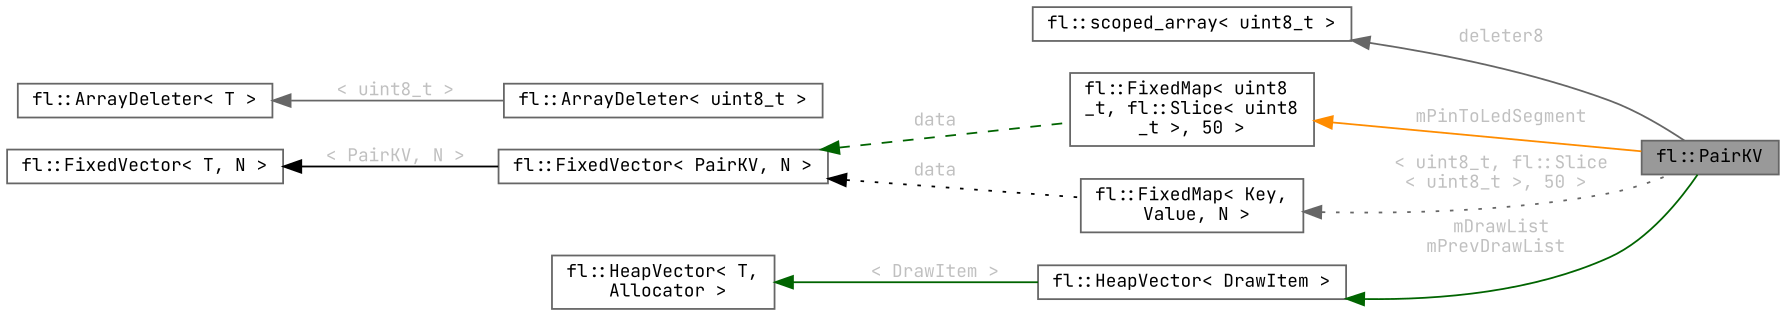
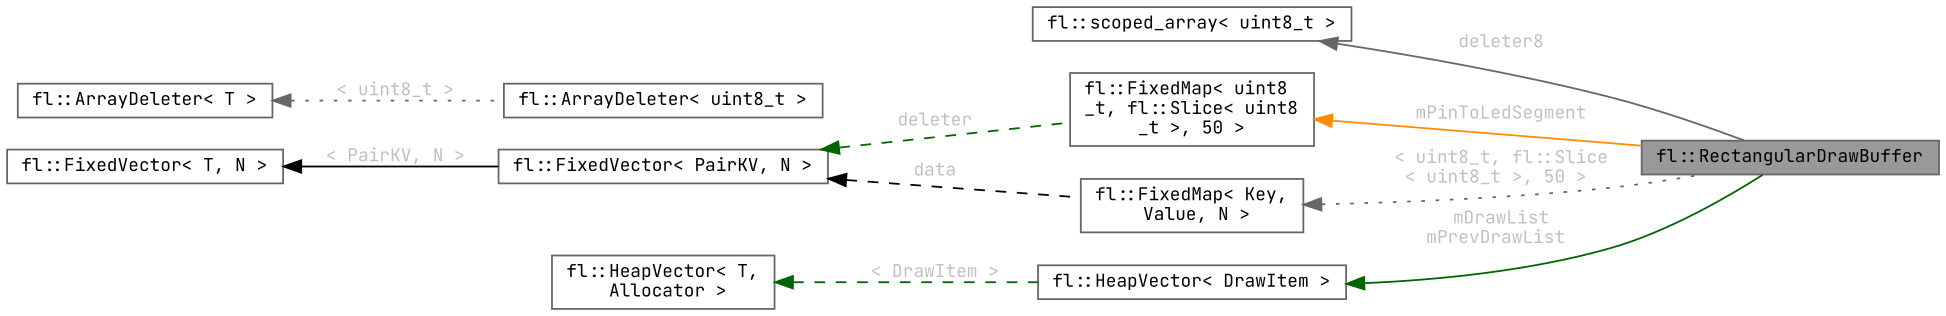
edge "fl::ArrayDeleter< uint8_t >" -> "fl::ArrayDeleter< T >": style solid -> dotted
edge "fl::FixedMap< uint8 _t, fl::Slice< uint8 _t >, 50 >" -> "fl::FixedVector< PairKV, N >": label " data" -> " deleter"
node "fl::PairKV": label "fl::PairKV" -> "fl::RectangularDrawBuffer"
edge "fl::FixedMap< Key, Value, N >" -> "fl::FixedVector< PairKV, N >": style dotted -> dashed
edge "fl::HeapVector< DrawItem >" -> "fl::HeapVector< T, Allocator >": style solid -> dashed
